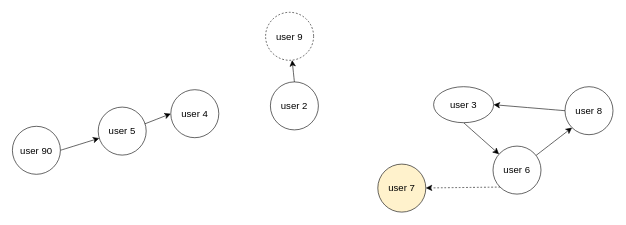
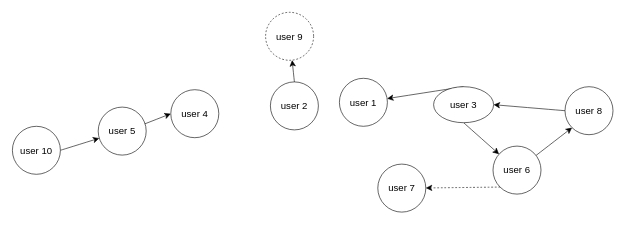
edge "user 3" -> "user 1": added
node "user 1": added
node "user 90": label "user 90" -> "user 10"
node "user 7": fillcolor #fff2cc -> #ffffff
